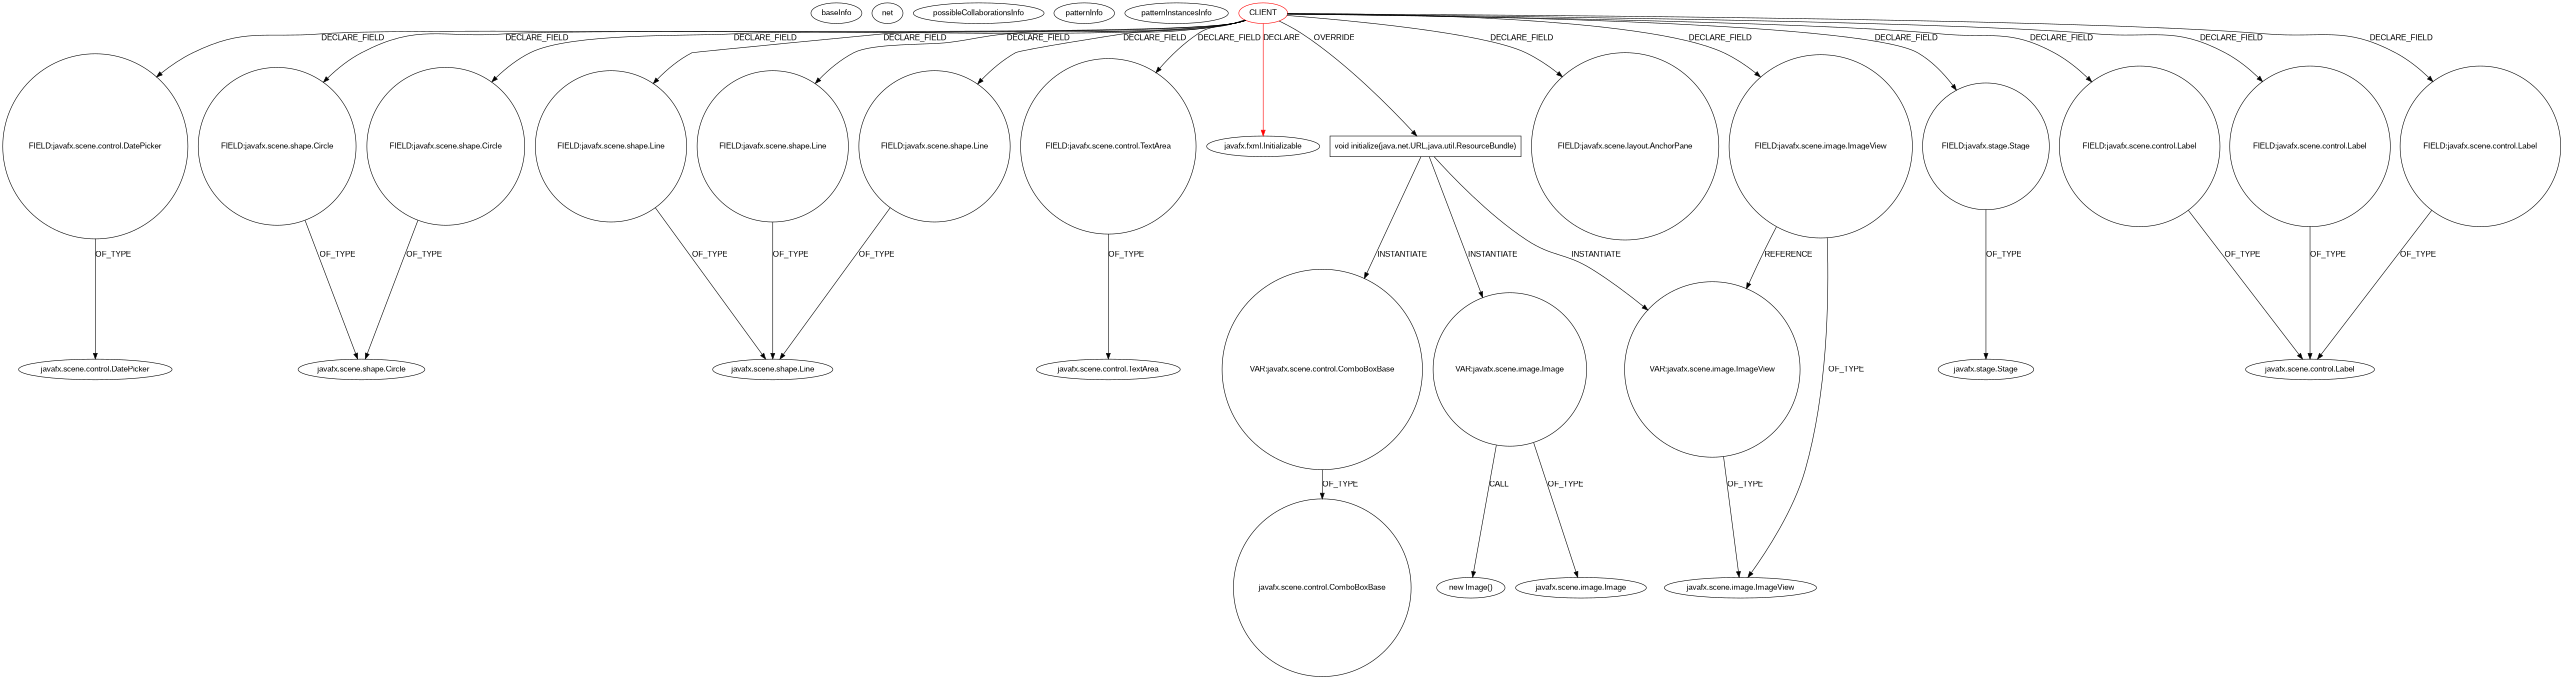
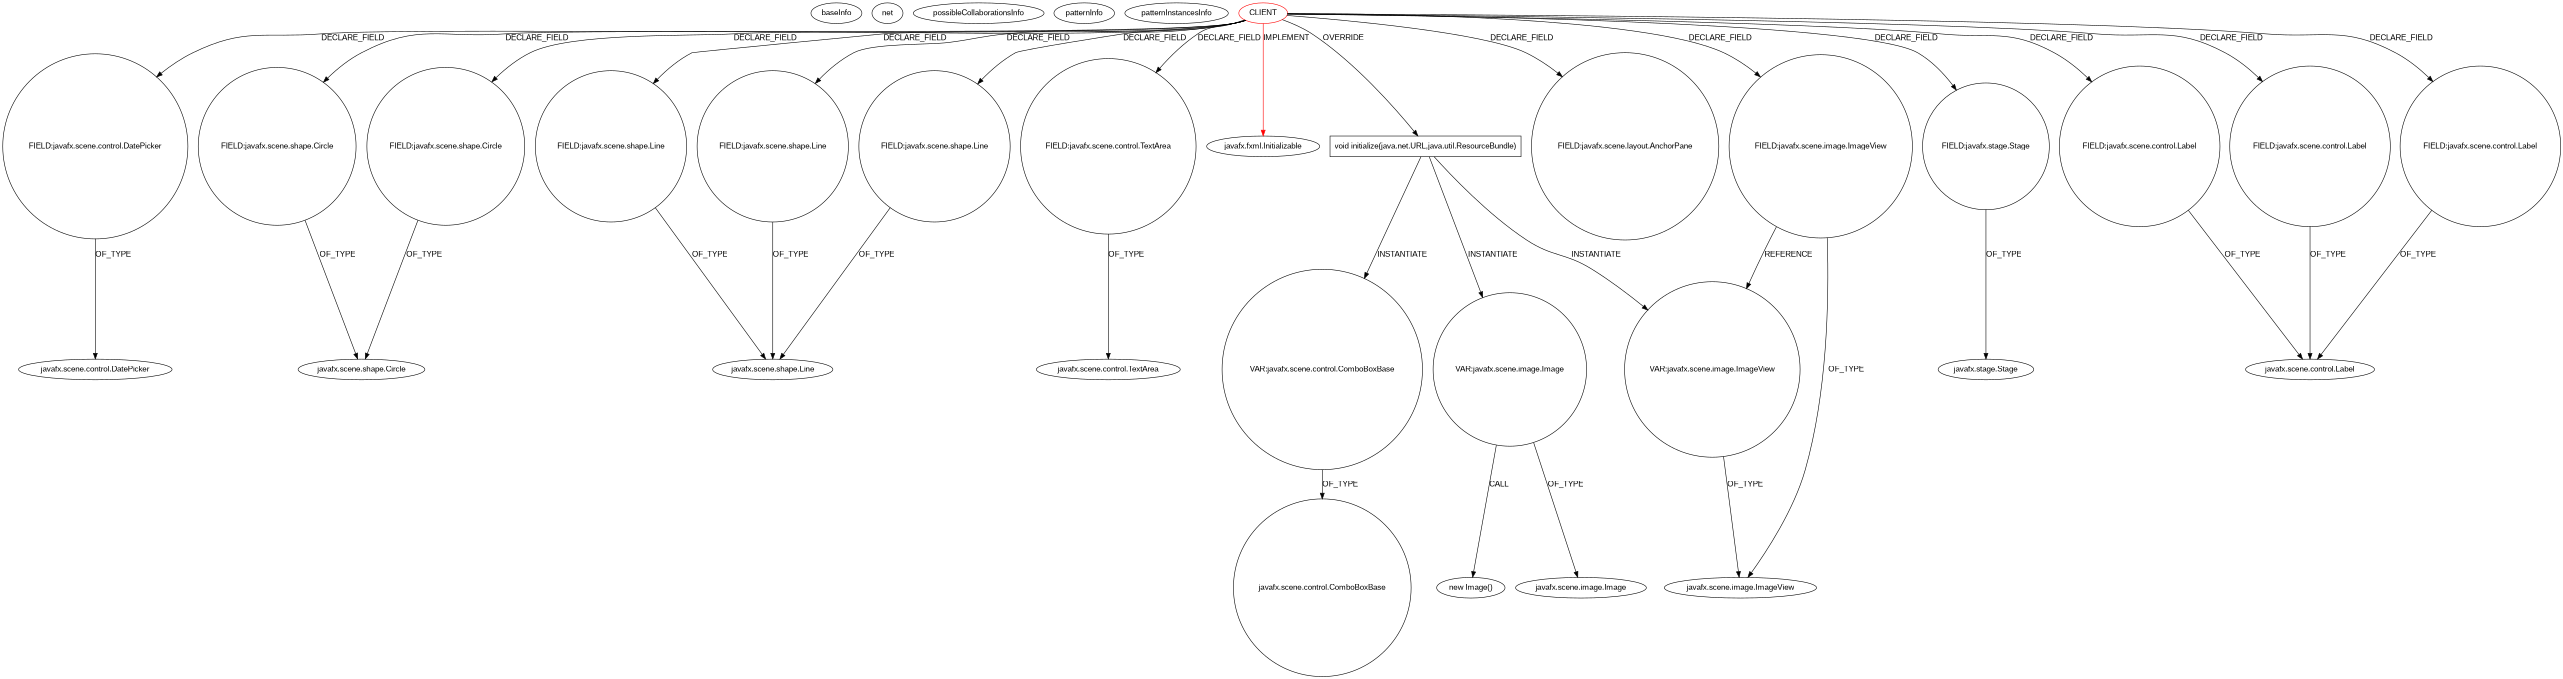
edge "CLIENT" -> "javafx.fxml.Initializable": label "DECLARE" -> "IMPLEMENT"
